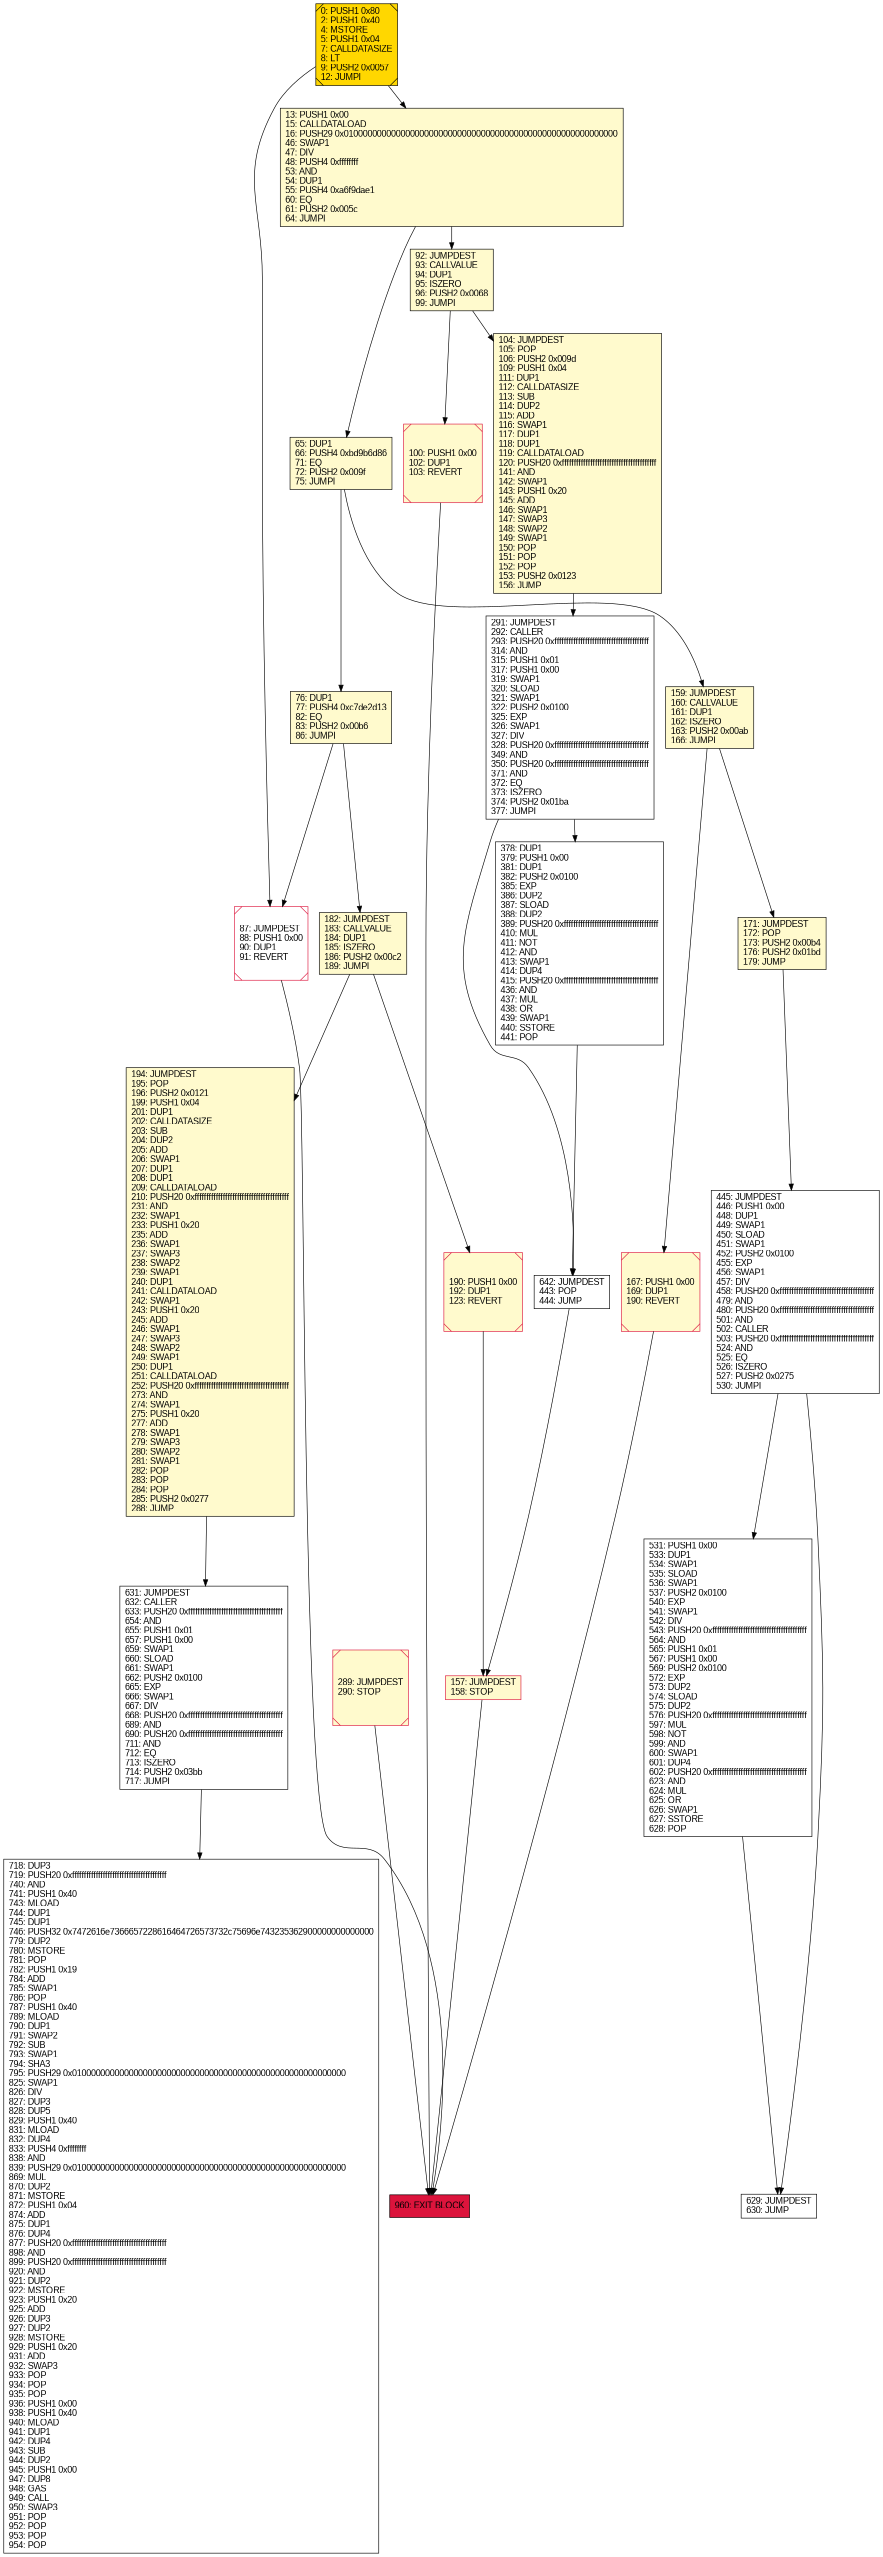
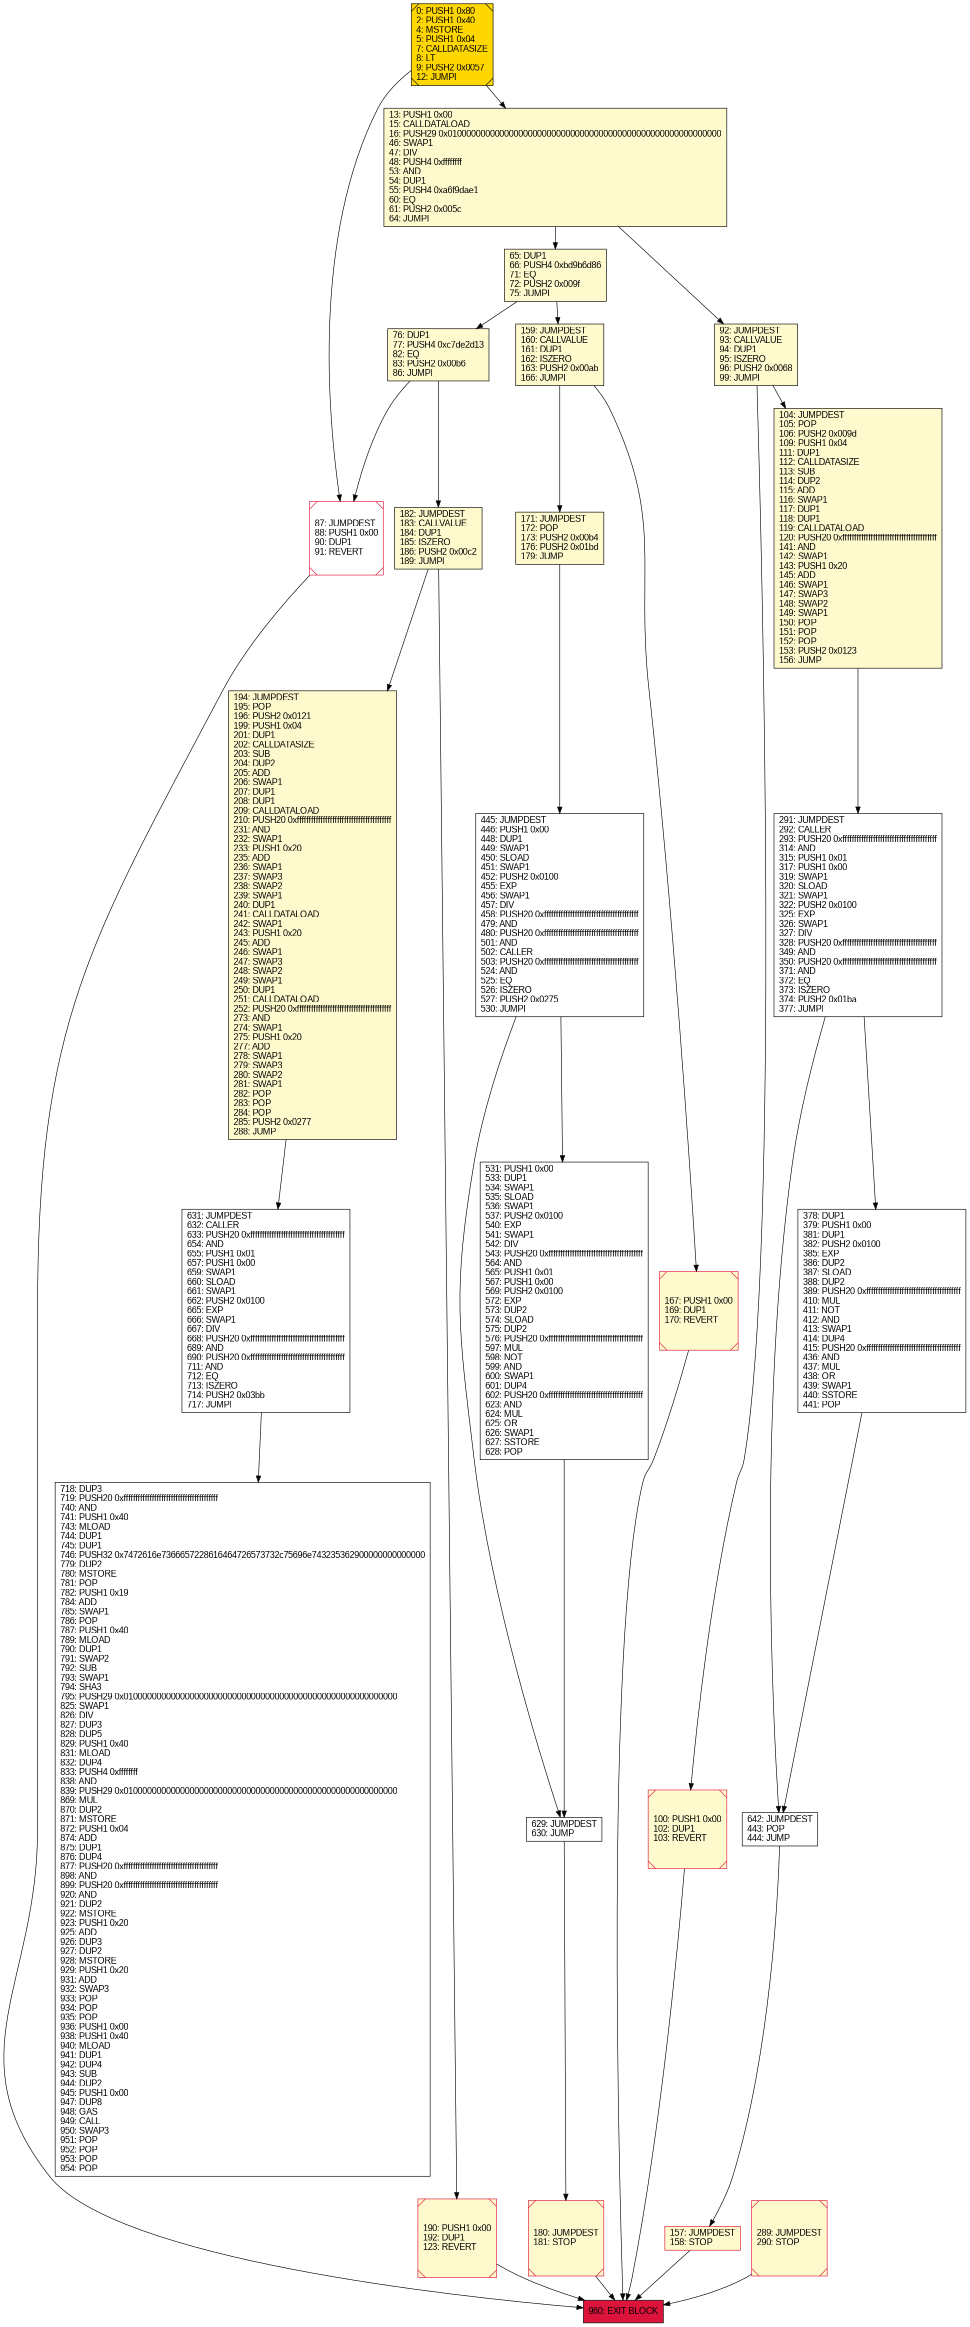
node "167: PUSH1 0x00 169: DUP1 190: REVERT": label "167: PUSH1 0x00 169: DUP1 190: REVERT" -> "167: PUSH1 0x00 169: DUP1 170: REVERT"
edge "190: PUSH1 0x00 192: DUP1 123: REVERT" -> "157: JUMPDEST 158: STOP": now "190: PUSH1 0x00 192: DUP1 123: REVERT" -> "960: EXIT BLOCK"
node "180: JUMPDEST 181: STOP": added
